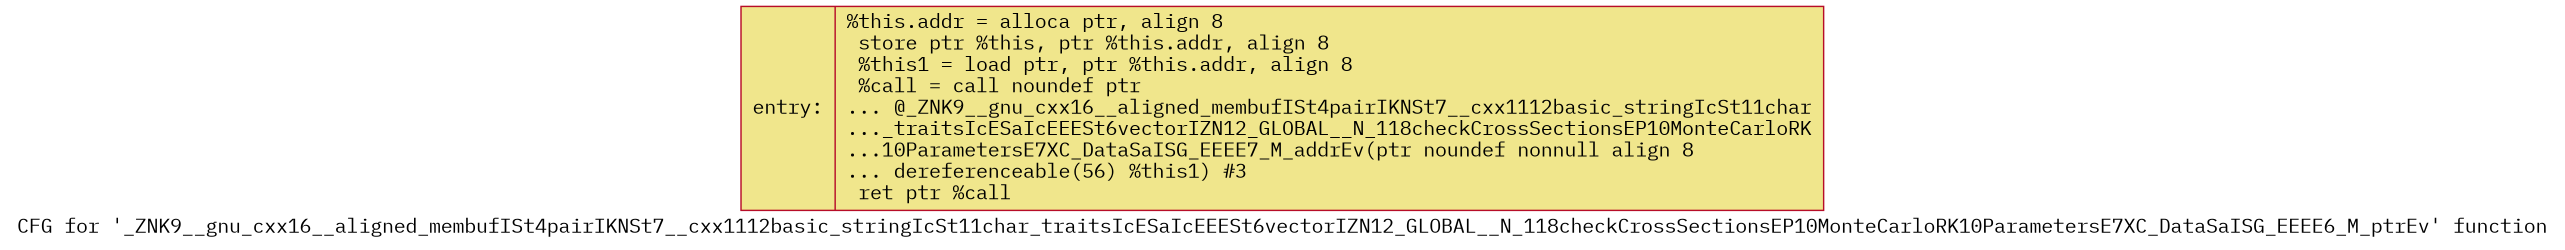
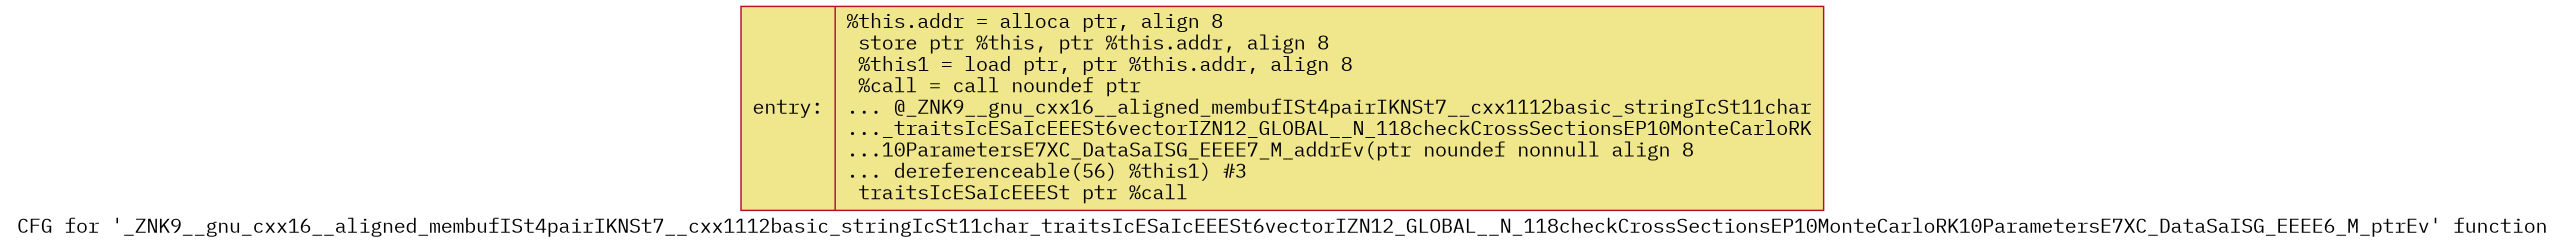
node "entry:": text "ret ptr %call" -> "traitsIcESaIcEEESt ptr %call"
